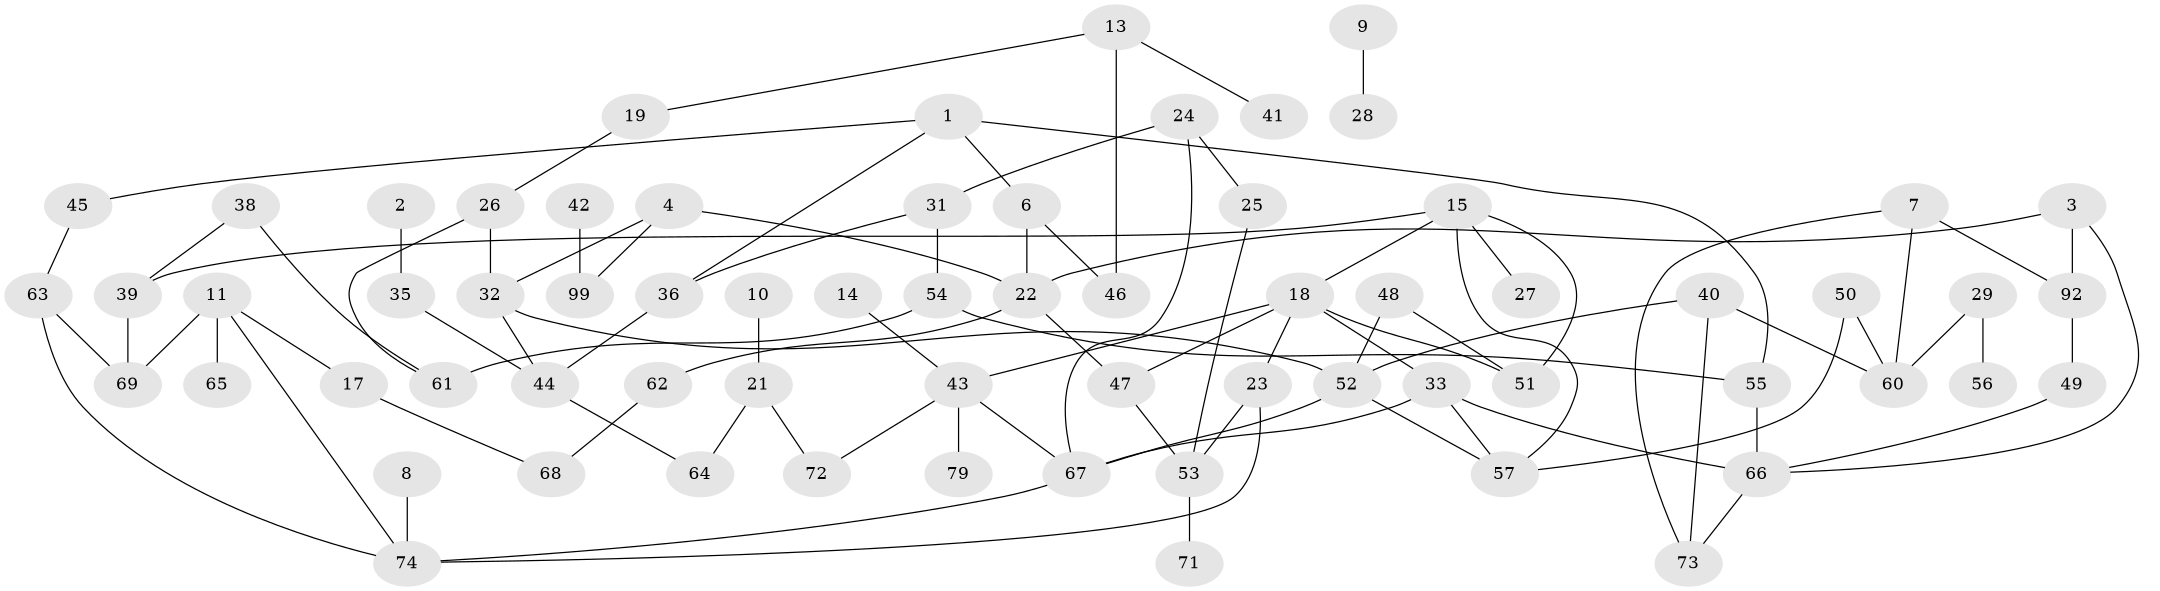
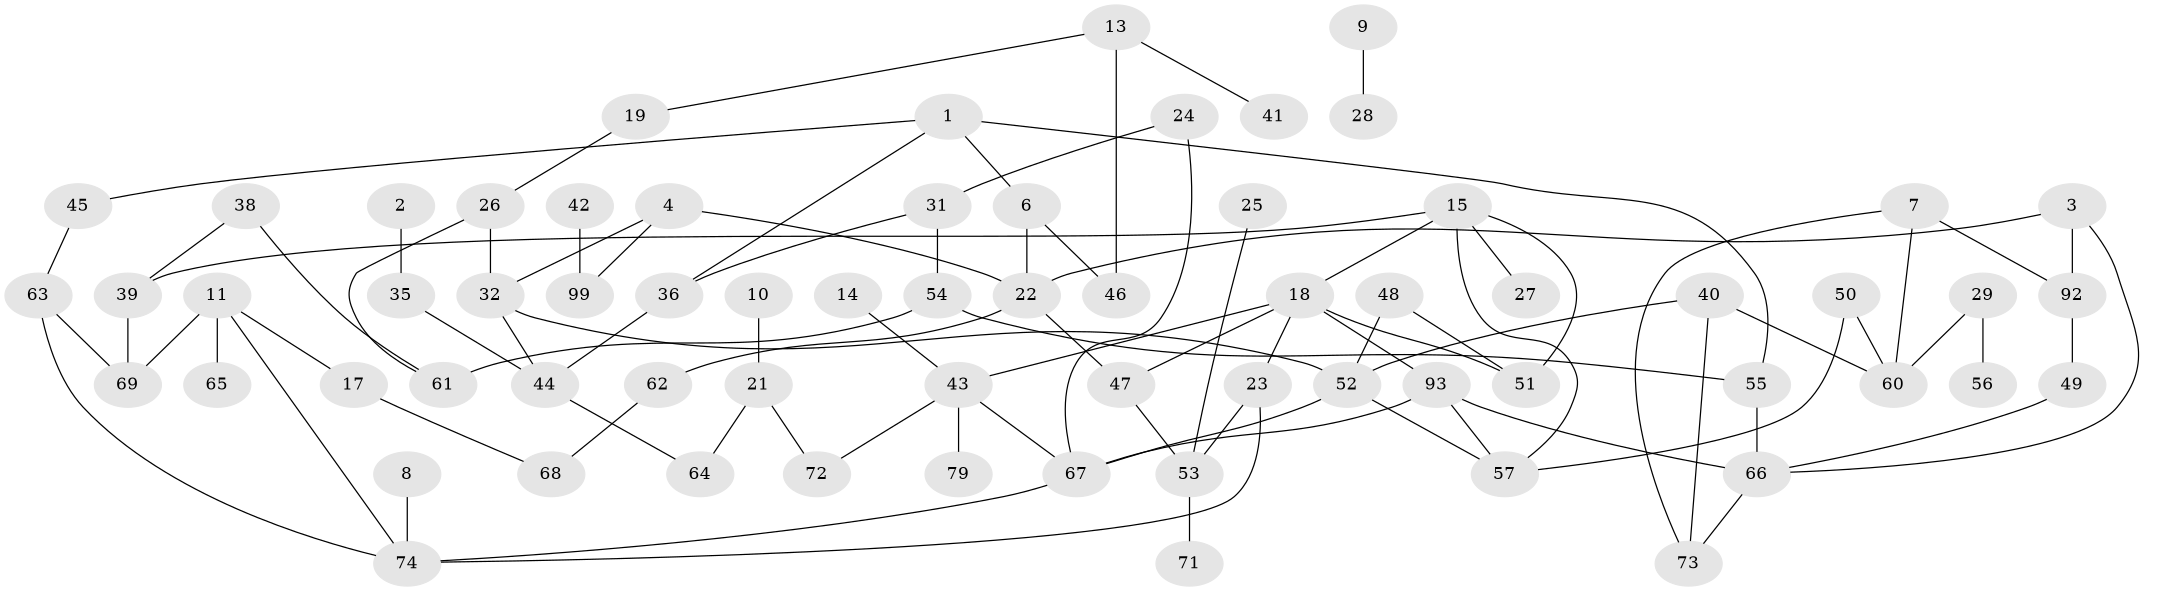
edge "24" -- "25": removed
node "33": label "33" -> "93"
